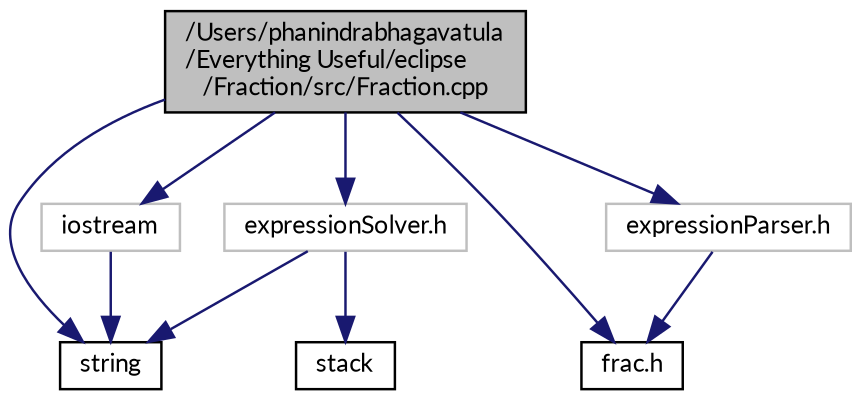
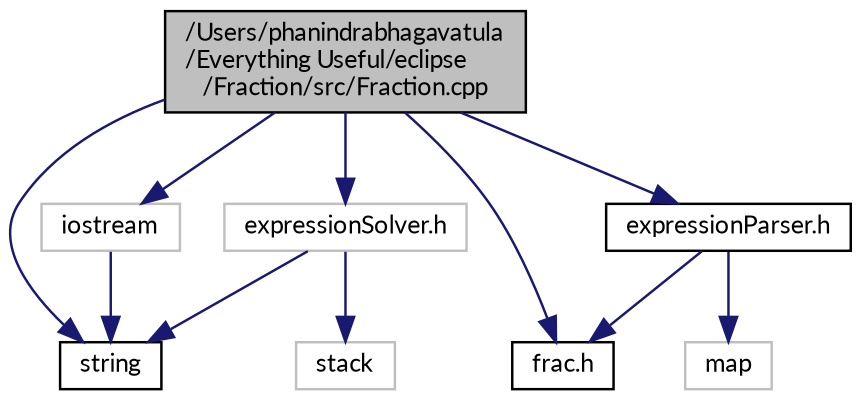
node "expressionParser.h": color grey75 -> black
node "stack": color black -> grey75
node "map": added
